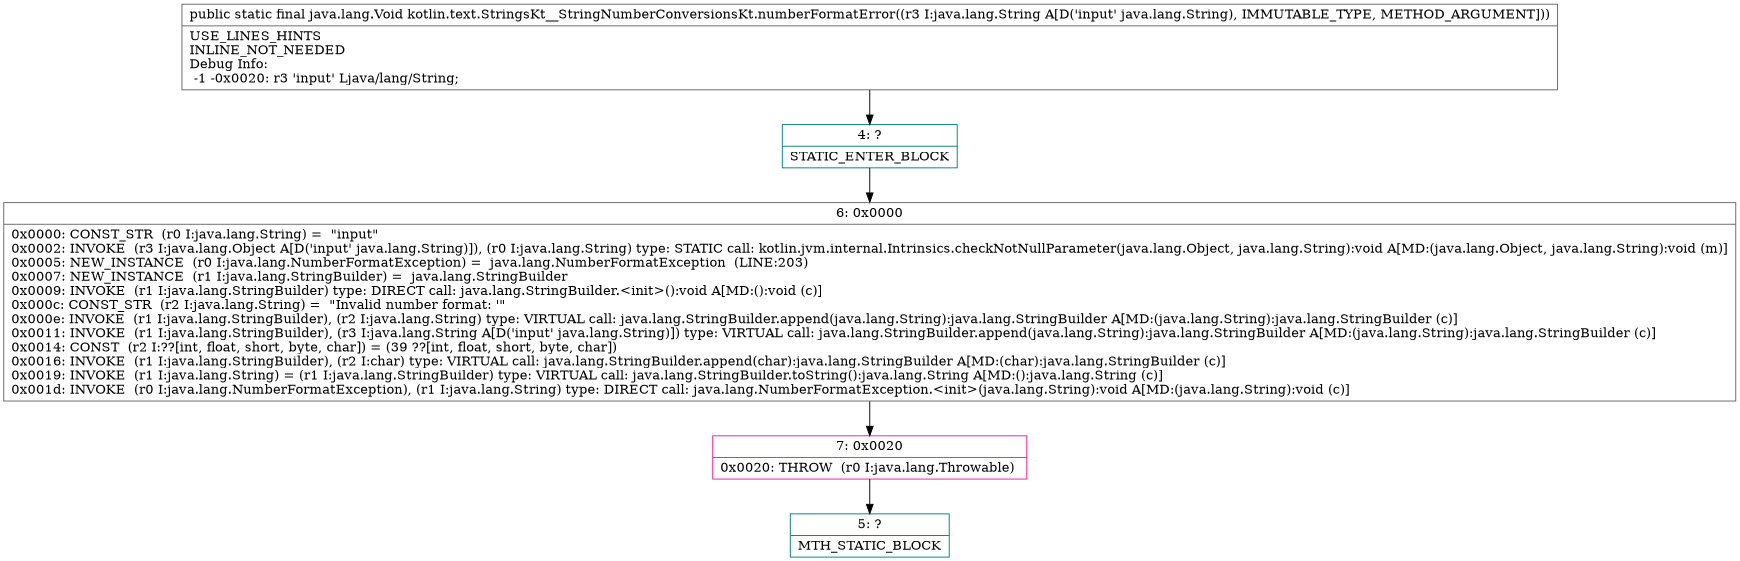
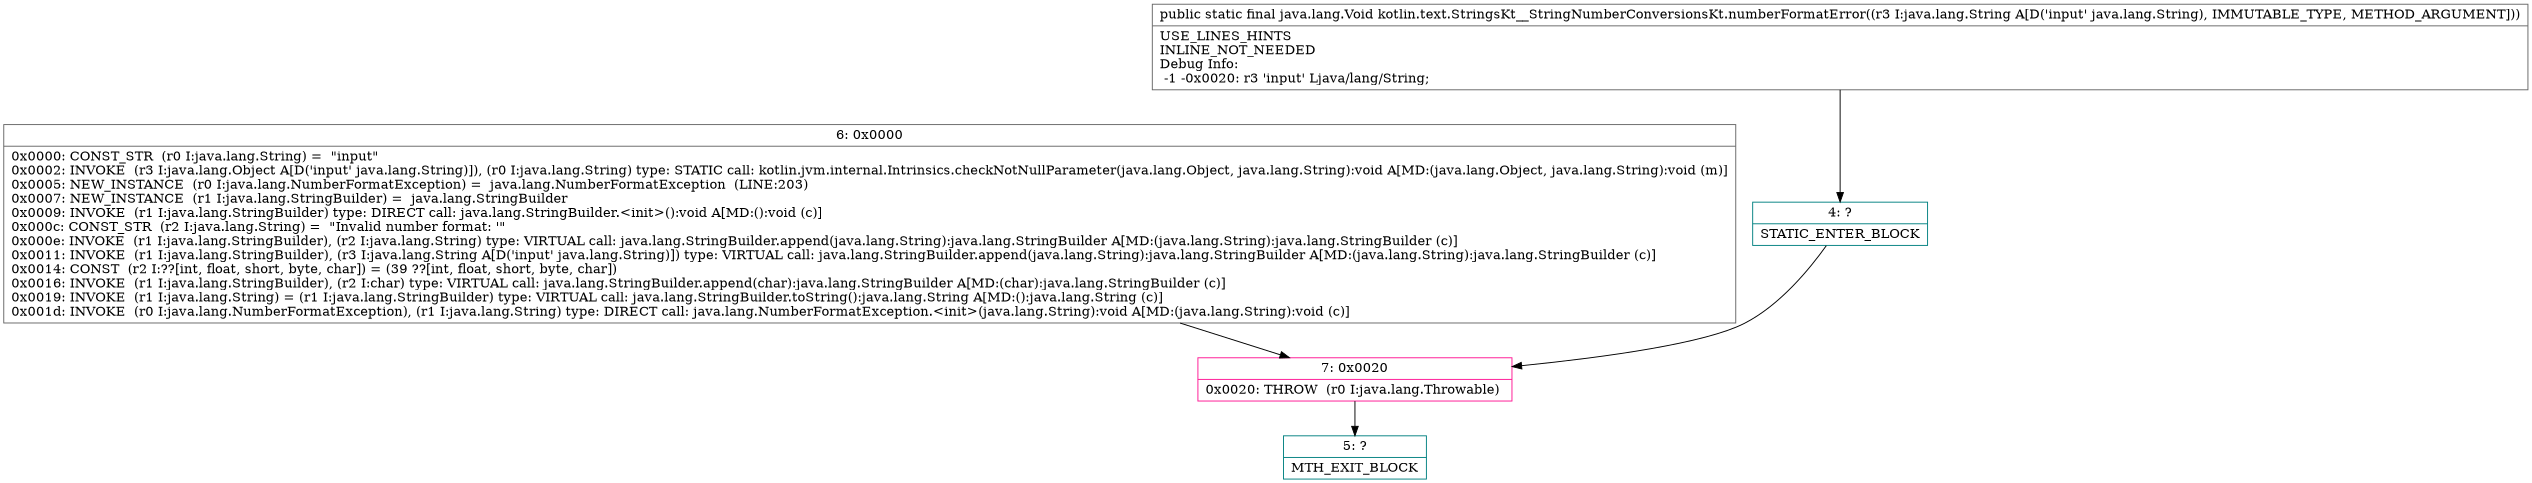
edge "4: ?" -> "6: 0x0000": now "4: ?" -> "7: 0x0020"
node "5: ?": text "MTH_STATIC_BLOCK" -> "MTH_EXIT_BLOCK"
